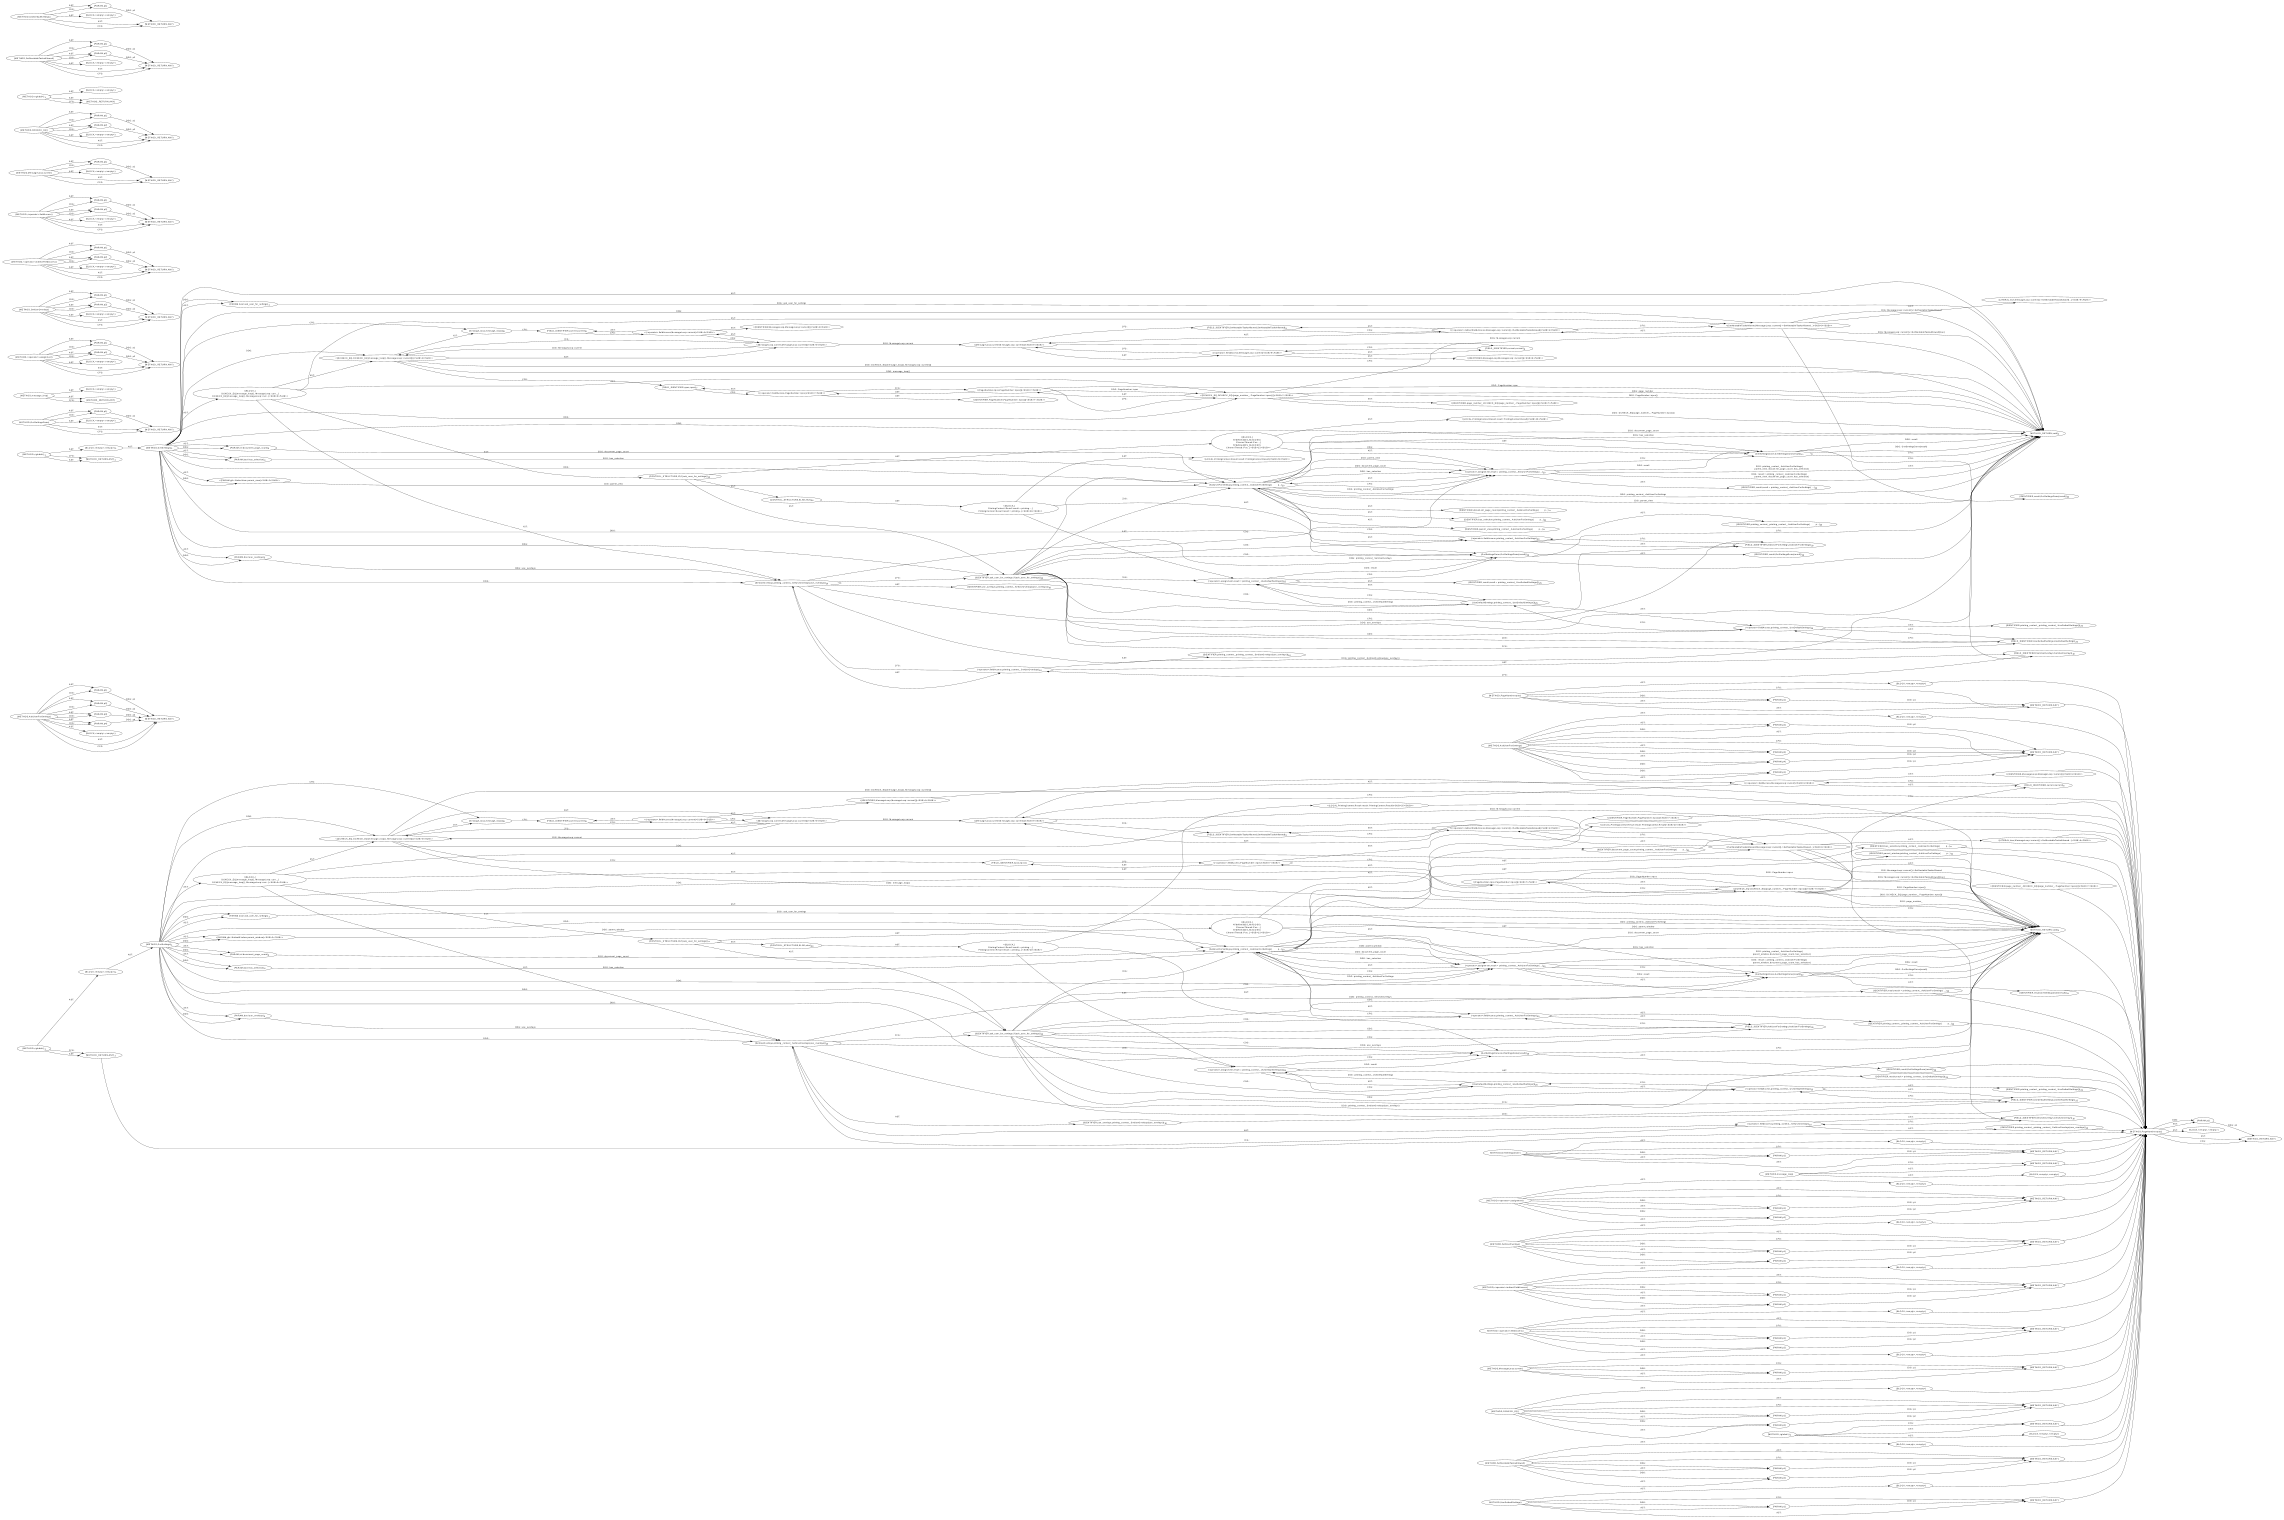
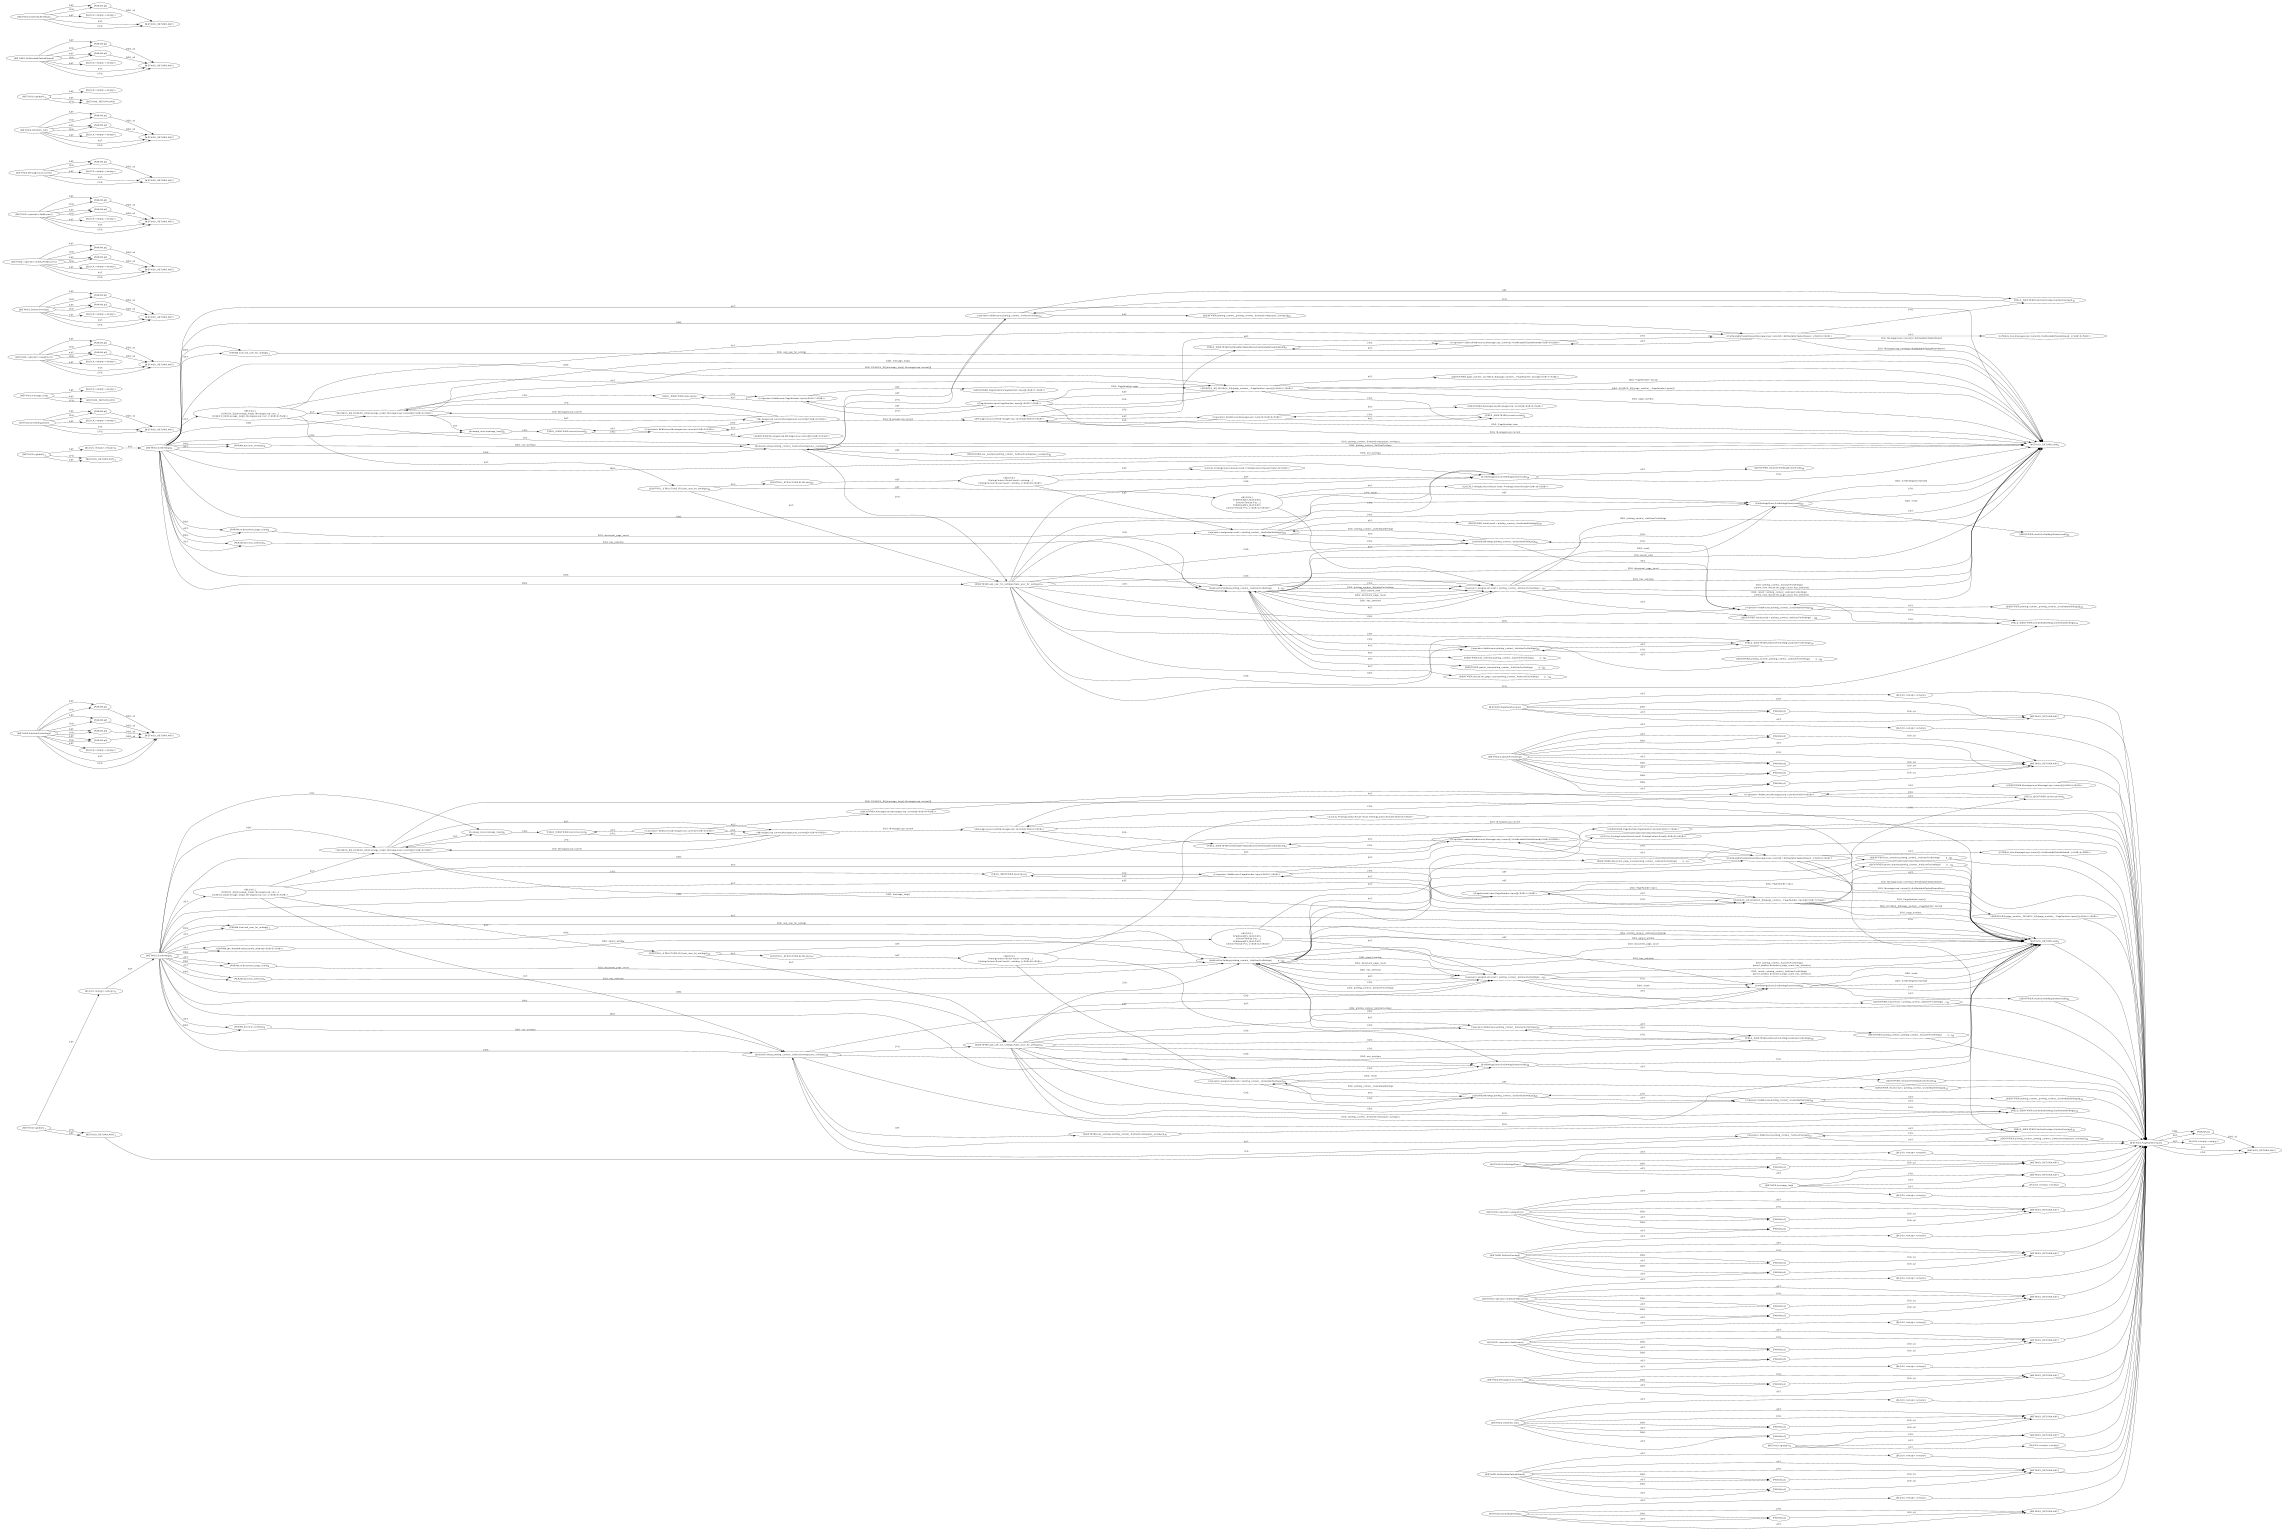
node "<(PARAM,gfx::NativeView parent_view)<SUB>2</SUB>>": removed
